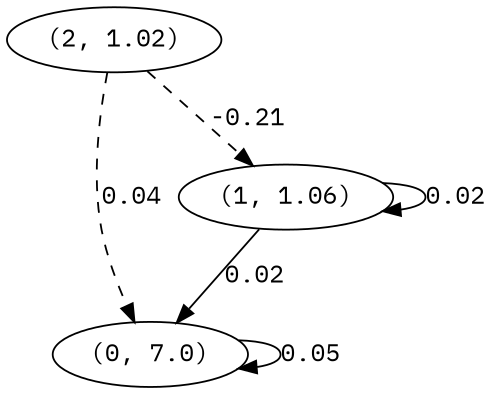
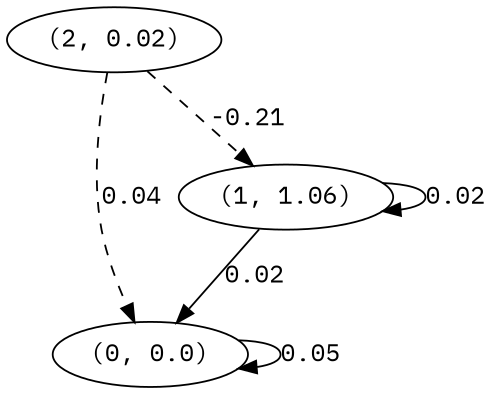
node "(2, 1.02)": label "(2, 1.02)" -> "(2, 0.02)"
node "(0, 7.0)": label "(0, 7.0)" -> "(0, 0.0)"
